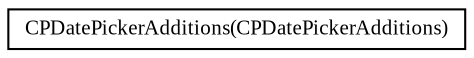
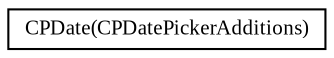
node "CPDatePickerAdditions(CPDatePickerAdditions)": label "CPDatePickerAdditions(CPDatePickerAdditions)" -> "CPDate(CPDatePickerAdditions)"
